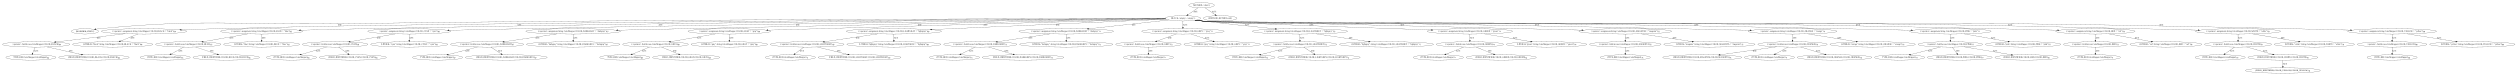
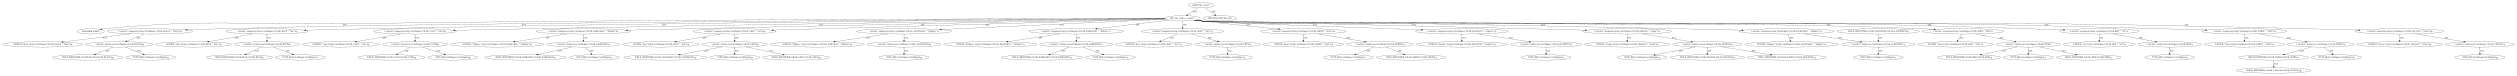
edge "(<operator>.fieldAccess,ColorMapper.COLOR_LIGHTGRAY)" -> "(FIELD_IDENTIFIER,COLOR_LIGHTGRAY,COLOR_LIGHTGRAY)": now "(<operator>.fieldAccess,ColorMapper.COLOR_GRAY)" -> "(FIELD_IDENTIFIER,COLOR_LIGHTGRAY,COLOR_LIGHTGRAY)"
edge "(<operator>.fieldAccess,ColorMapper.COLOR_LIGHTGREY)" -> "(FIELD_IDENTIFIER,COLOR_LIGHTGREY,COLOR_LIGHTGREY)": reversed
